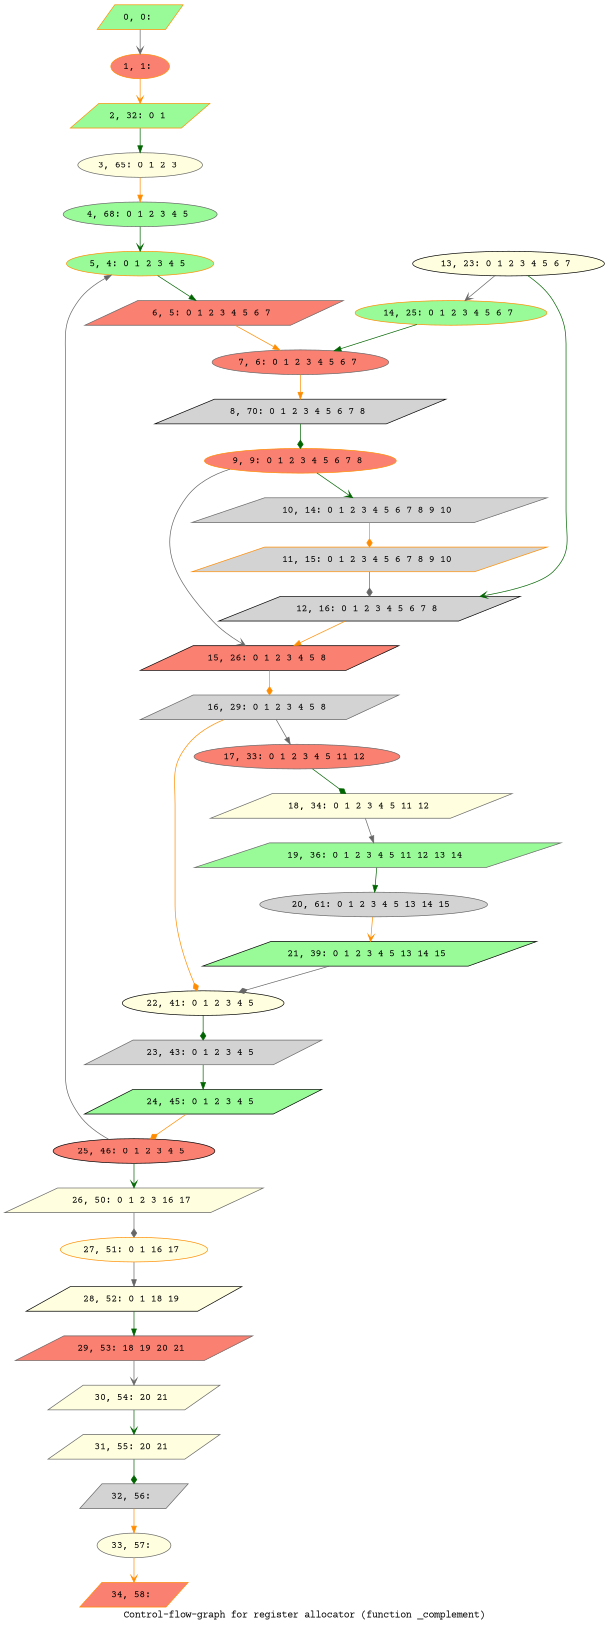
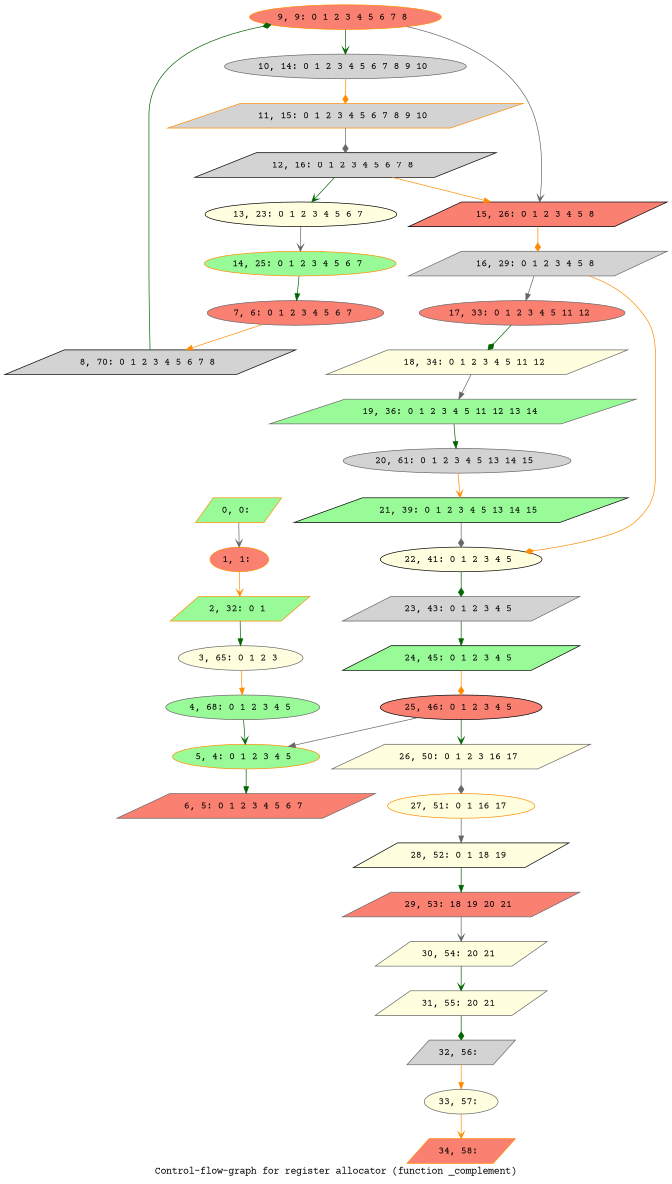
edge "6, 5: 0 1 2 3 4 5 6 7" -> "7, 6: 0 1 2 3 4 5 6 7": removed
edge "13, 23: 0 1 2 3 4 5 6 7" -> "12, 16: 0 1 2 3 4 5 6 7 8": reversed
node "10, 14: 0 1 2 3 4 5 6 7 8 9 10": shape parallelogram -> ellipse
